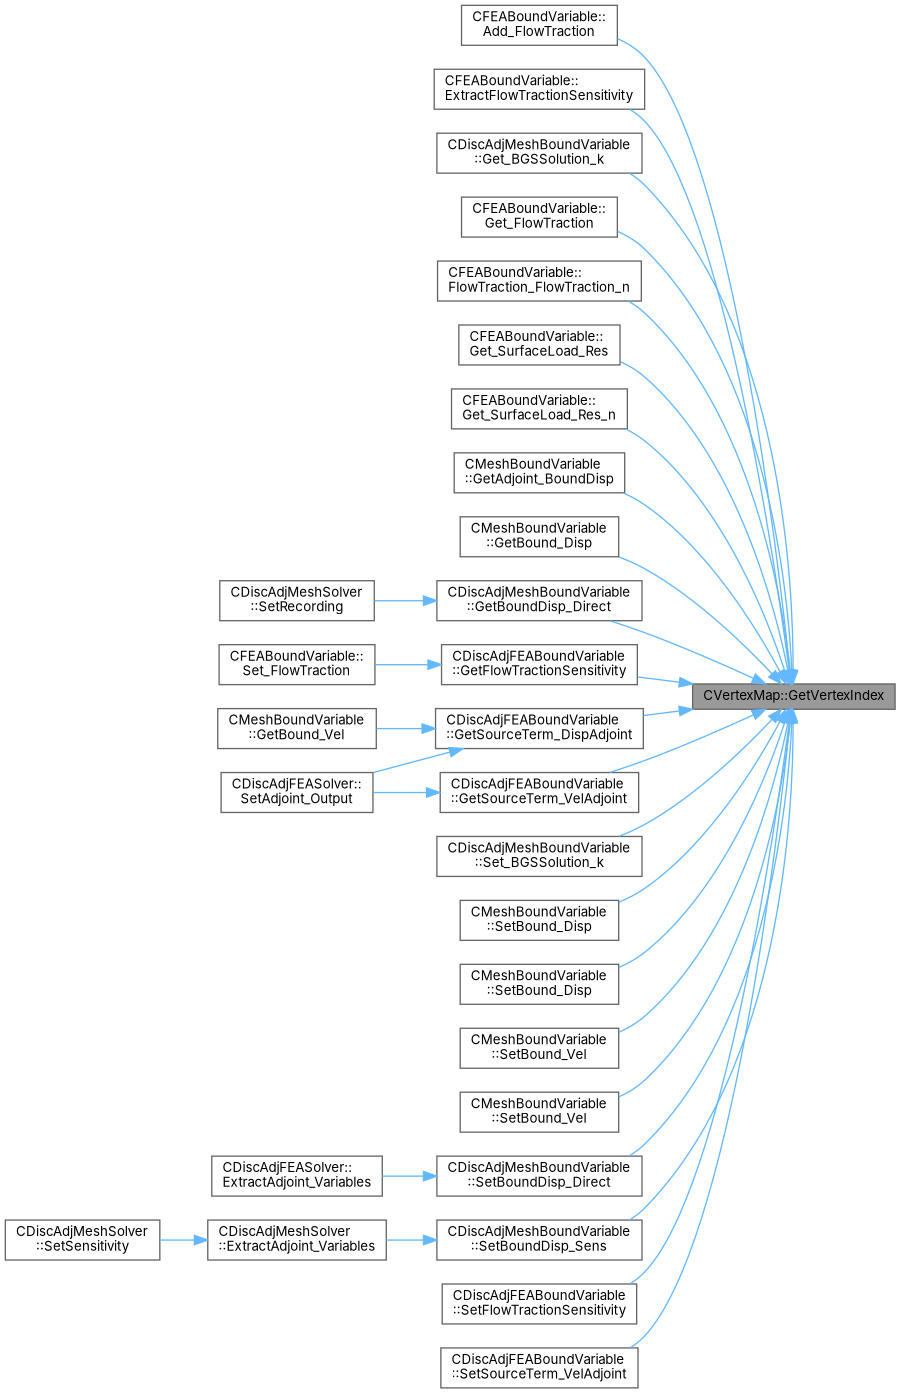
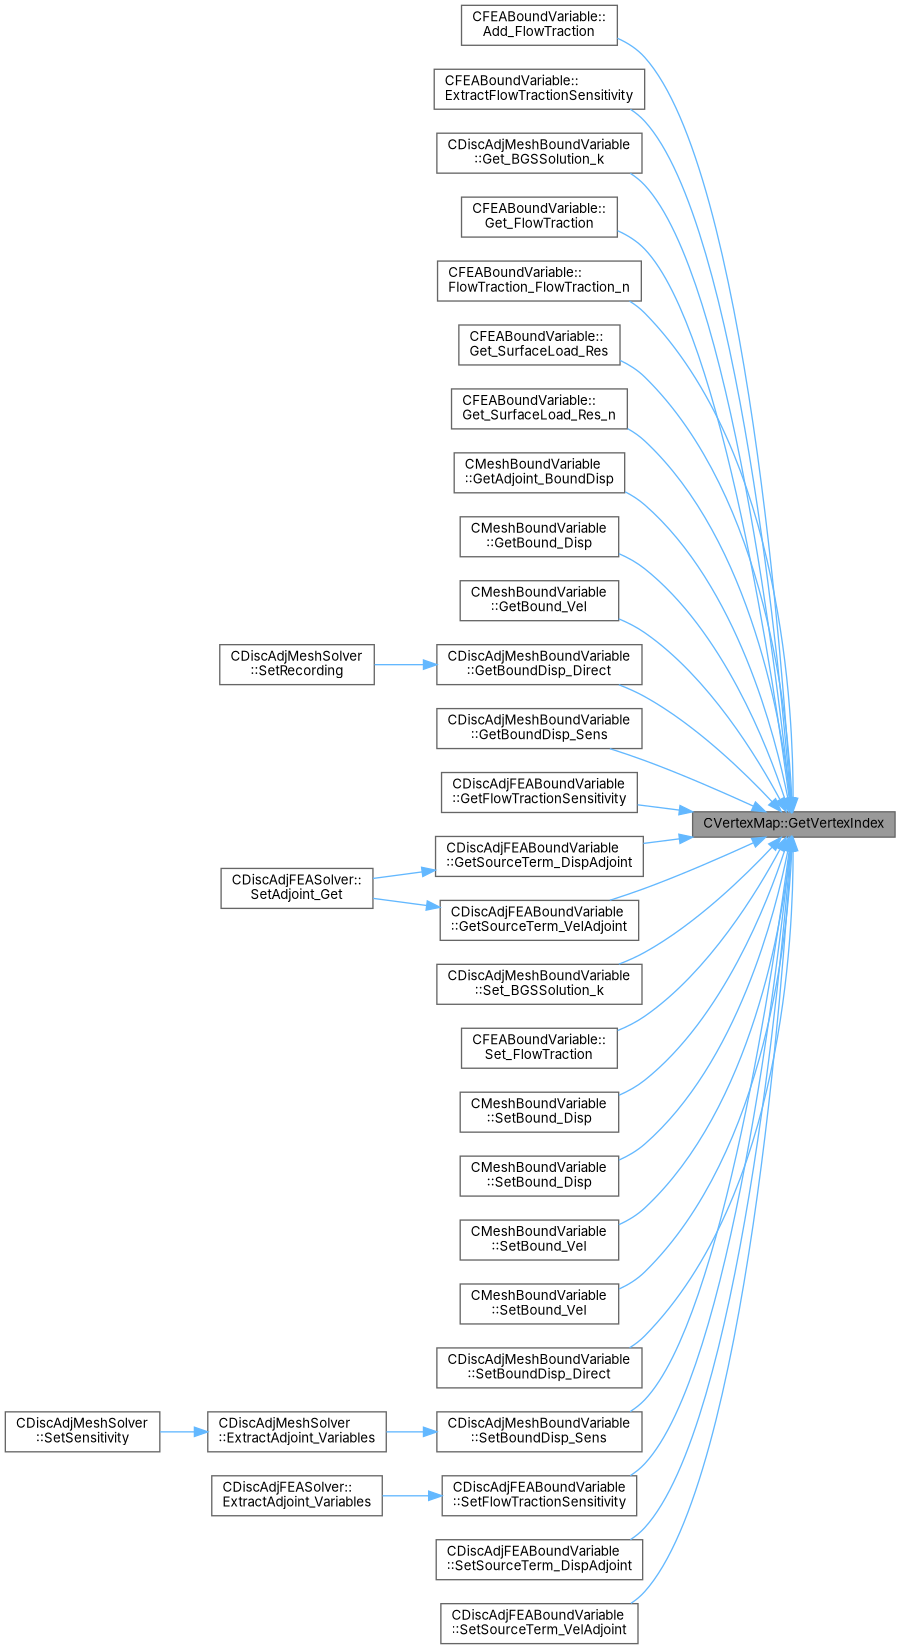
edge "CFEABoundVariable:: Set_FlowTraction" -> "CDiscAdjFEABoundVariable ::GetFlowTractionSensitivity": now "CFEABoundVariable:: Set_FlowTraction" -> "CVertexMap::GetVertexIndex"
edge "CMeshBoundVariable ::GetBound_Vel" -> "CDiscAdjFEABoundVariable ::GetSourceTerm_DispAdjoint": now "CMeshBoundVariable ::GetBound_Vel" -> "CVertexMap::GetVertexIndex"
node "CDiscAdjMeshBoundVariable ::GetBoundDisp_Sens": added
node "CDiscAdjFEASolver:: SetAdjoint_Output": label "CDiscAdjFEASolver:: SetAdjoint_Output" -> "CDiscAdjFEASolver:: SetAdjoint_Get"
edge "CDiscAdjFEASolver:: ExtractAdjoint_Variables" -> "CDiscAdjMeshBoundVariable ::SetBoundDisp_Direct": now "CDiscAdjFEASolver:: ExtractAdjoint_Variables" -> "CDiscAdjFEABoundVariable ::SetFlowTractionSensitivity"
node "CDiscAdjFEABoundVariable ::SetSourceTerm_DispAdjoint": added
